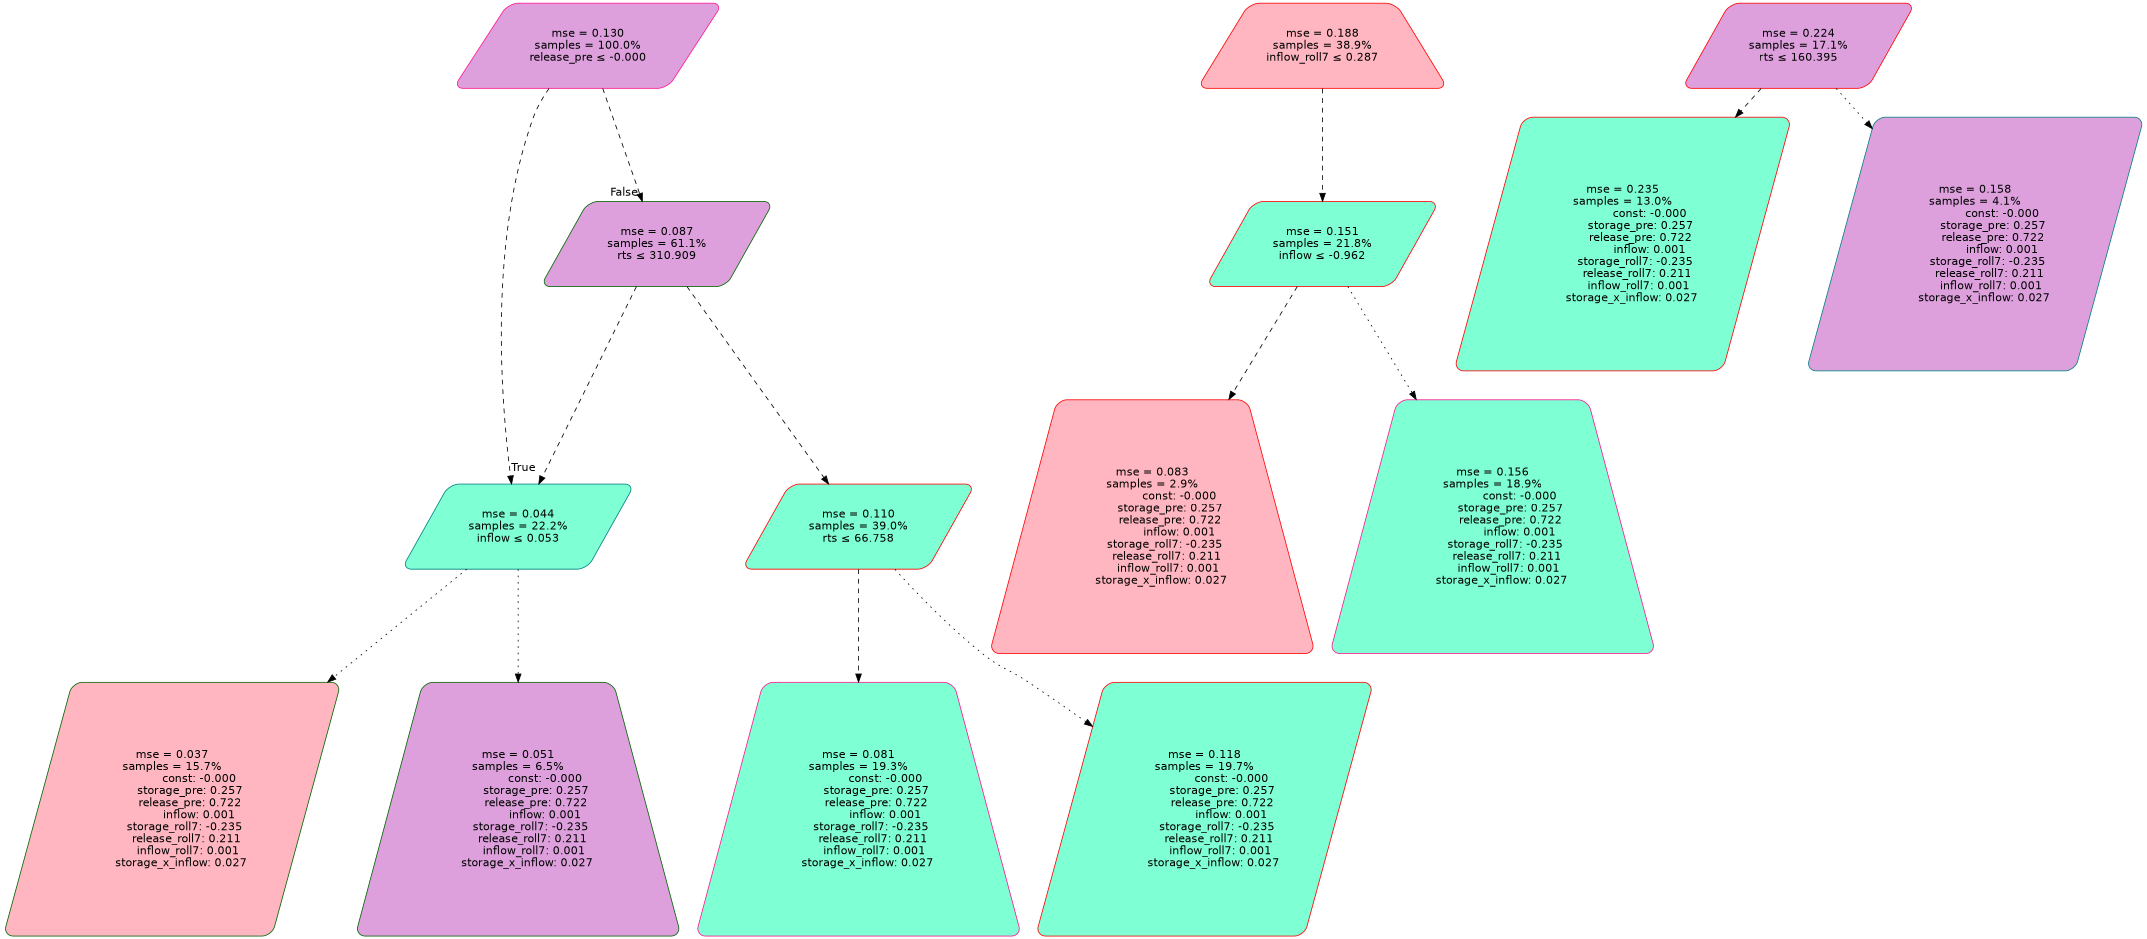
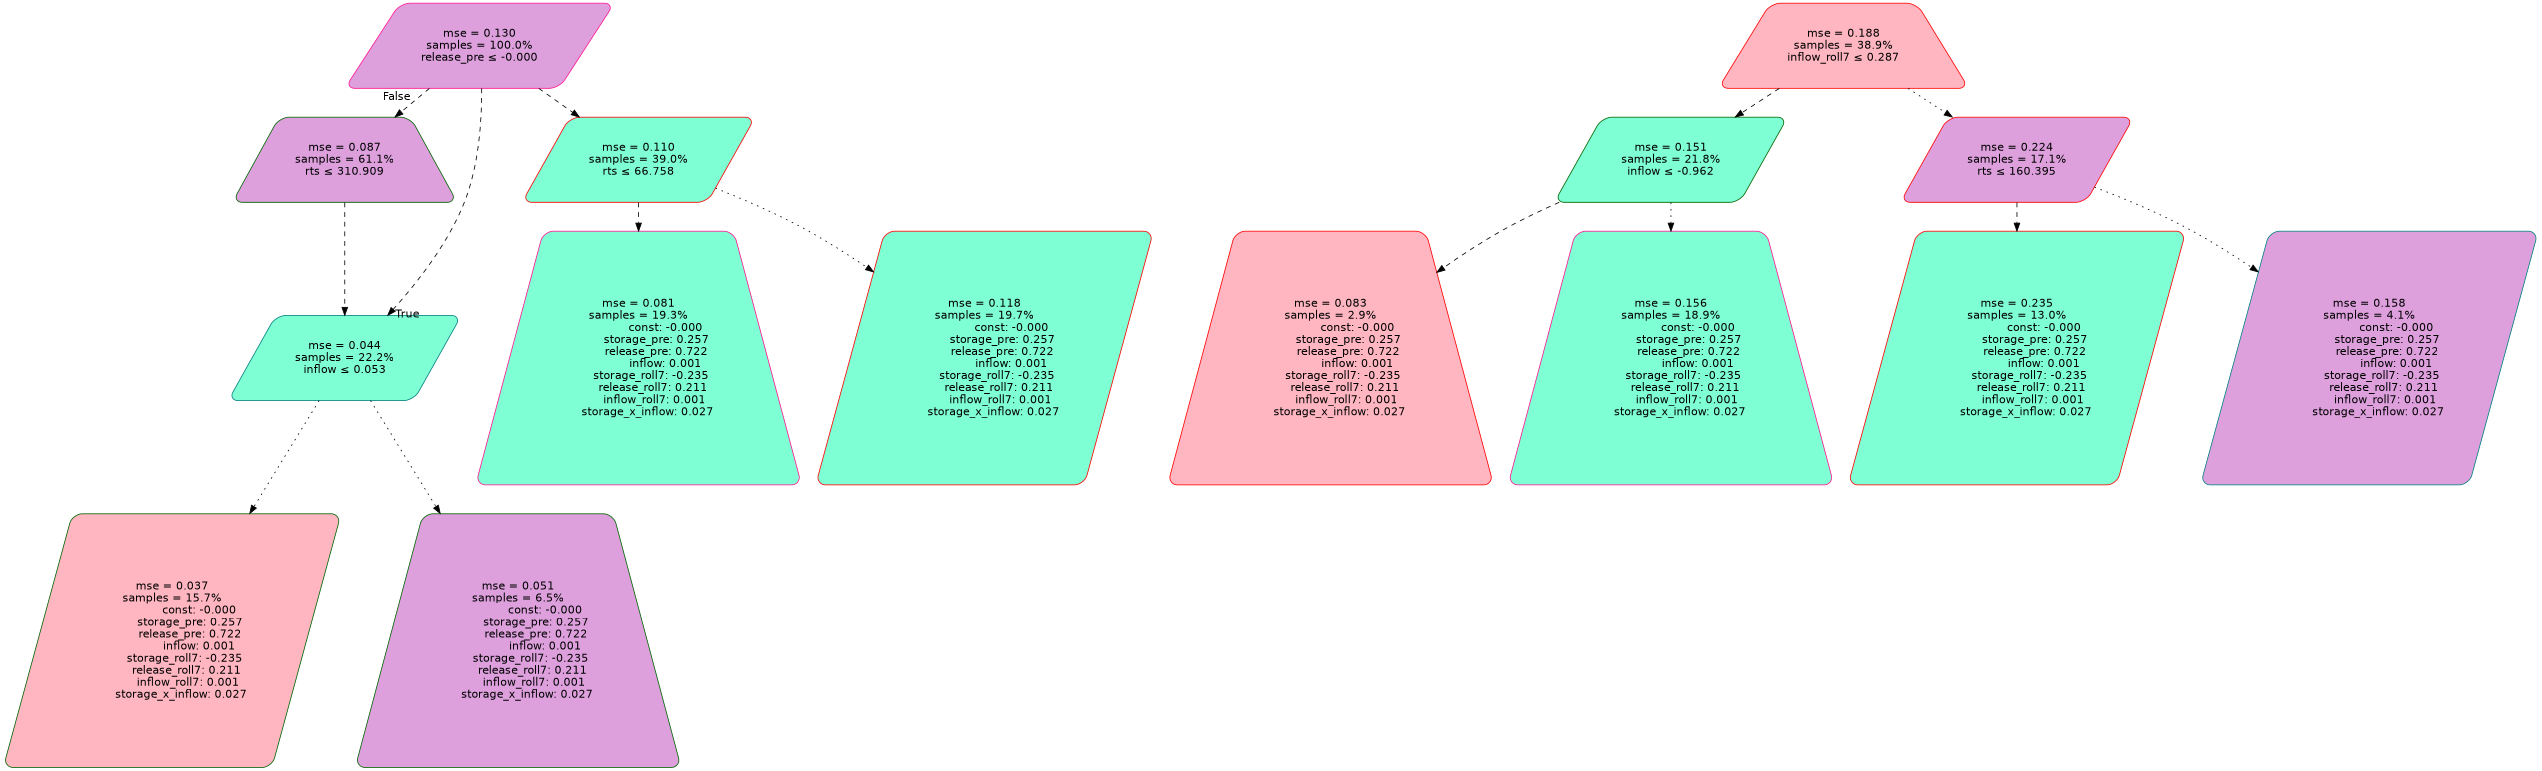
edge "mse = 0.188 samples = 38.9% inflow_roll7 ≤ 0.287" -> "mse = 0.224 samples = 17.1% rts ≤ 160.395": added
node "mse = 0.087 samples = 61.1% rts ≤ 310.909": shape parallelogram -> trapezium
node "mse = 0.151 samples = 21.8% inflow ≤ -0.962": color red -> darkgreen
edge "mse = 0.087 samples = 61.1% rts ≤ 310.909" -> "mse = 0.110 samples = 39.0% rts ≤ 66.758": now "mse = 0.130 samples = 100.0% release_pre ≤ -0.000" -> "mse = 0.110 samples = 39.0% rts ≤ 66.758"
